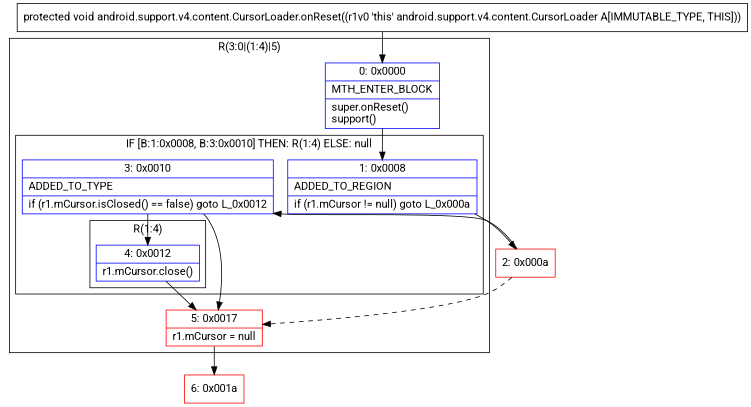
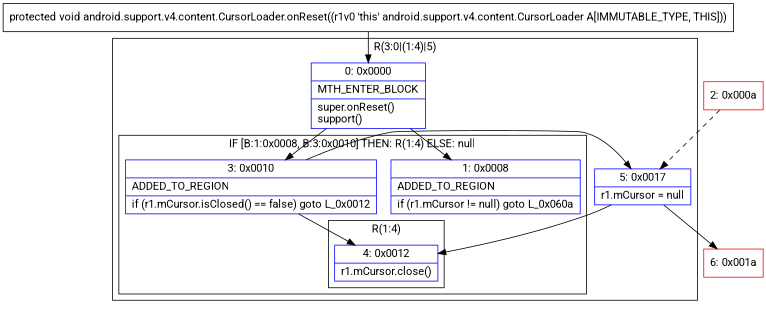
node "3: 0x0010": text "ADDED_TO_TYPE" -> "ADDED_TO_REGION"
node "1: 0x0008": text "if (r1.mCursor != null) goto L_0x000a" -> "if (r1.mCursor != null) goto L_0x060a"
edge "2: 0x000a" -> "3: 0x0010": now "0: 0x0000" -> "3: 0x0010"
edge "1: 0x0008" -> "2: 0x000a": removed
edge "4: 0x0012" -> "5: 0x0017": reversed
node "5: 0x0017": color red -> blue
